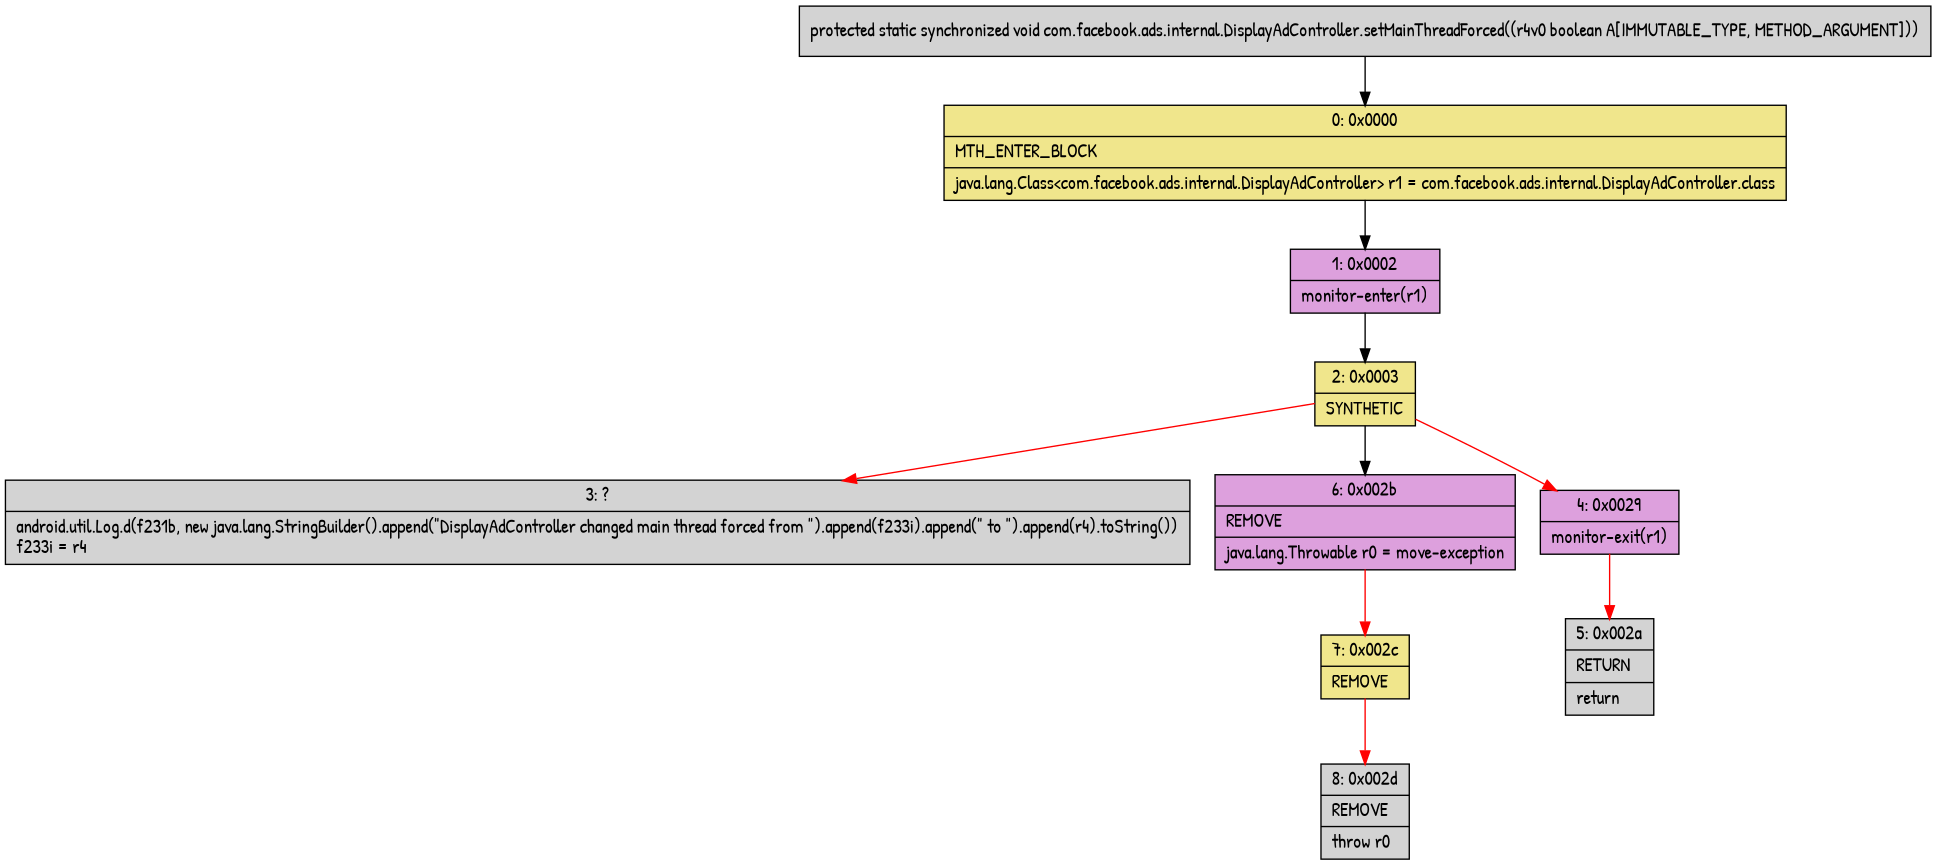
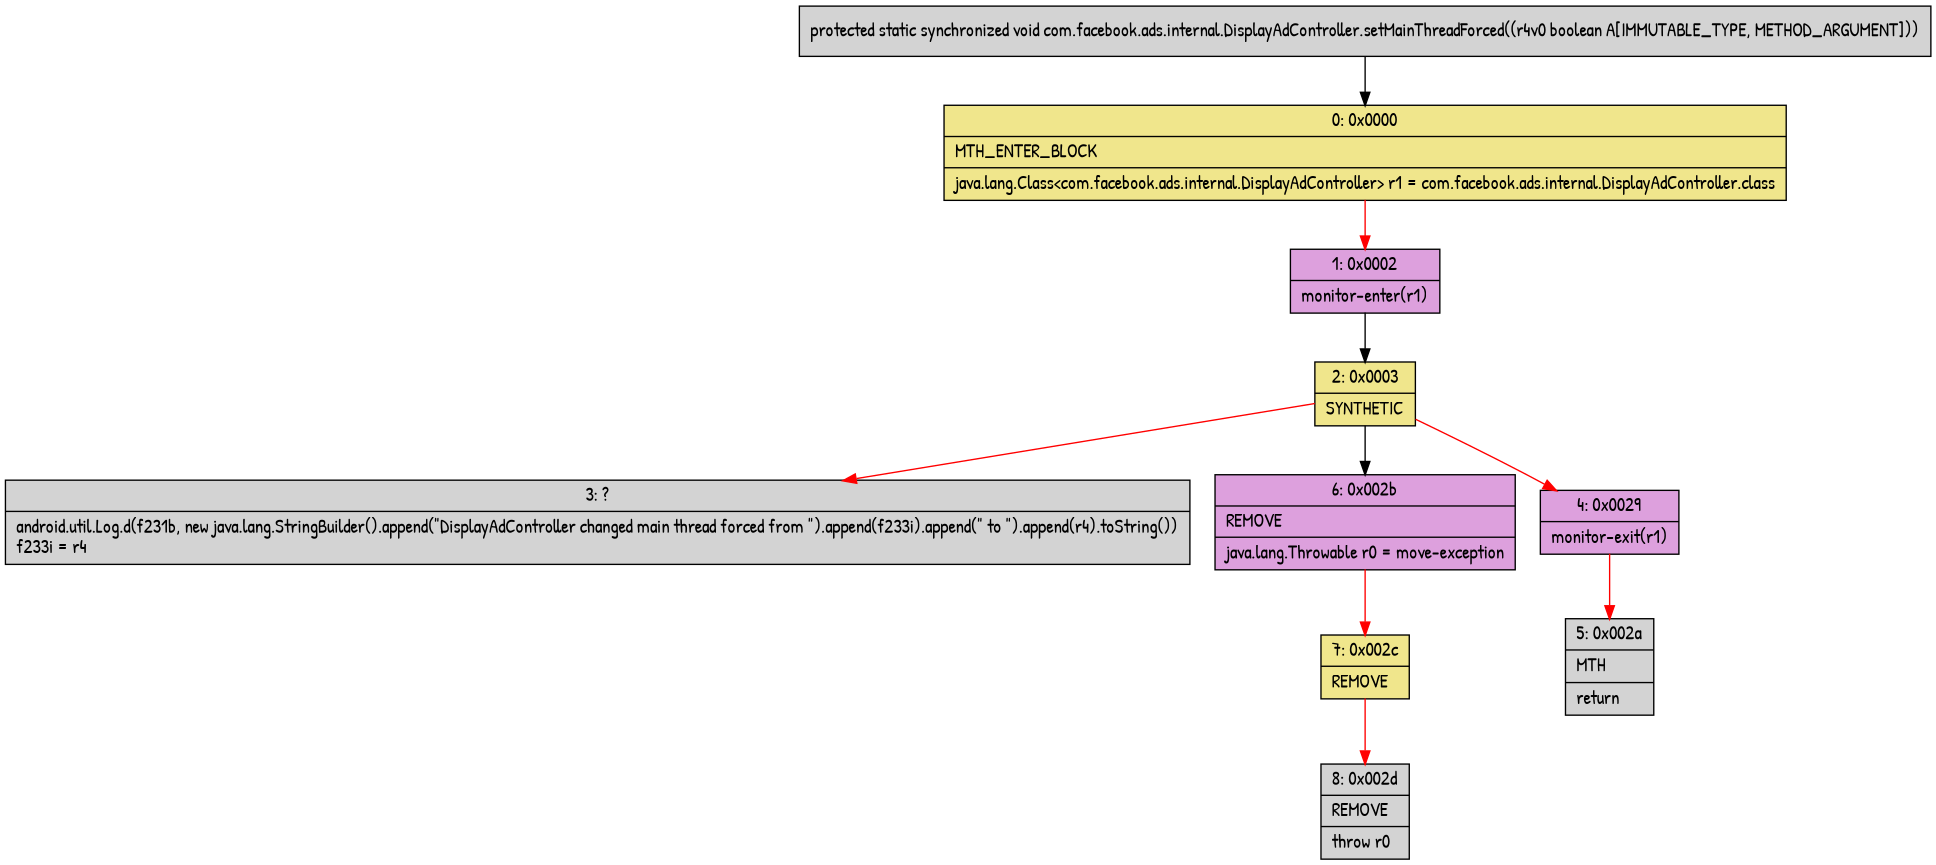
edge "0: 0x0000" -> "1: 0x0002": color black -> red
node "5: 0x002a": text "RETURN" -> "MTH"
